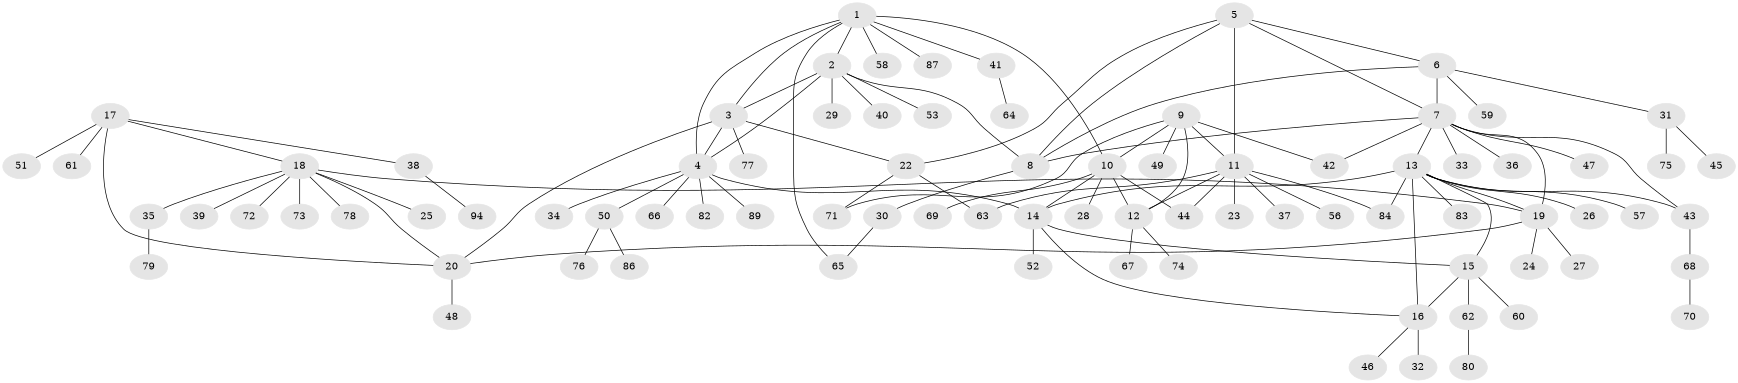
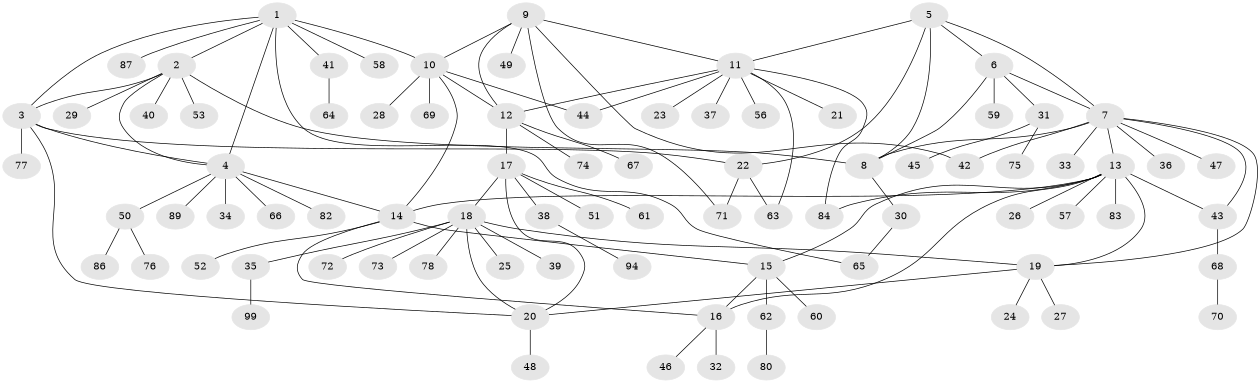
node "21": added
edge "12" -- "17": added
node "79": label "79" -> "99"
